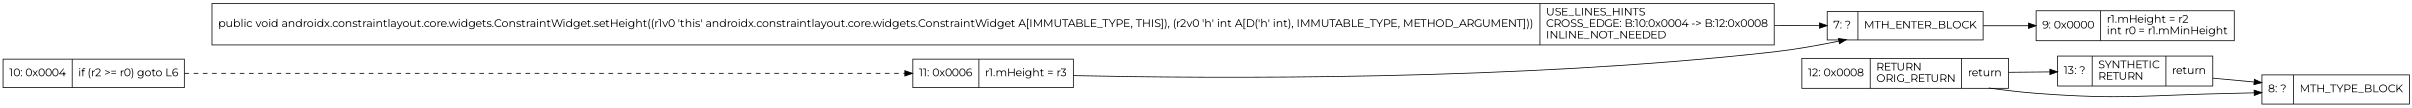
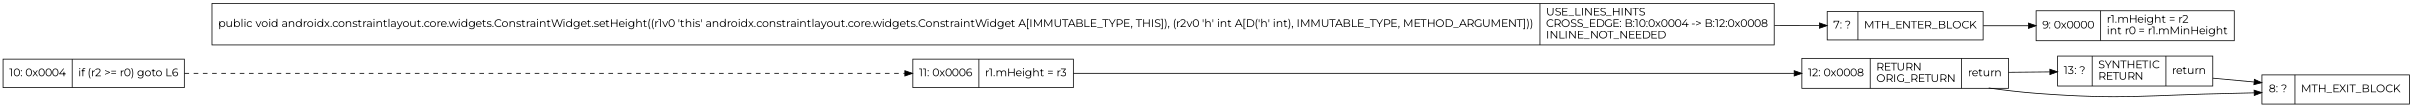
edge "11: 0x0006" -> "7: ?": now "11: 0x0006" -> "12: 0x0008"
node "8: ?": text "MTH_TYPE_BLOCK" -> "MTH_EXIT_BLOCK"
